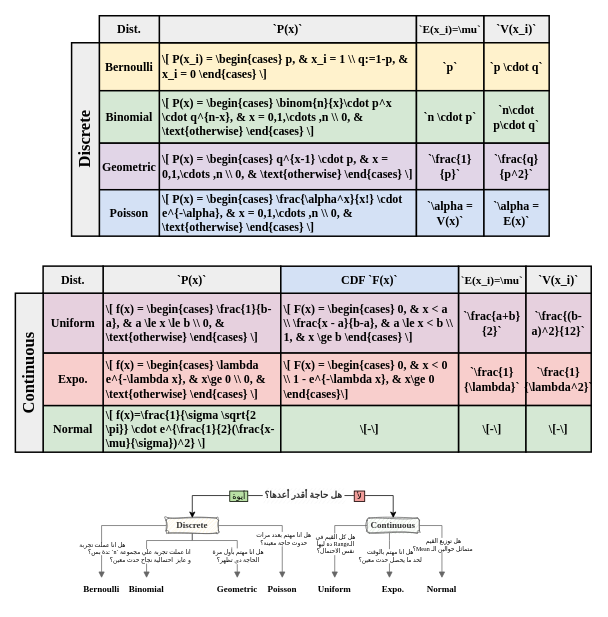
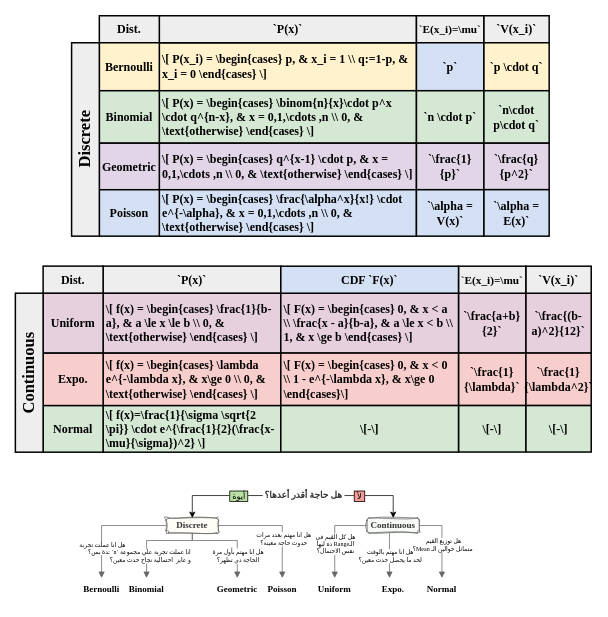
node "`p`": fillcolor #fff2cc -> #d4e1f5
